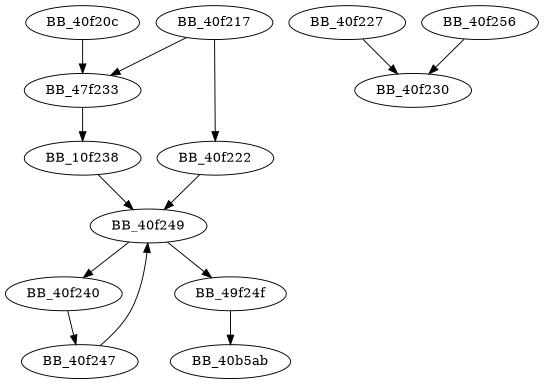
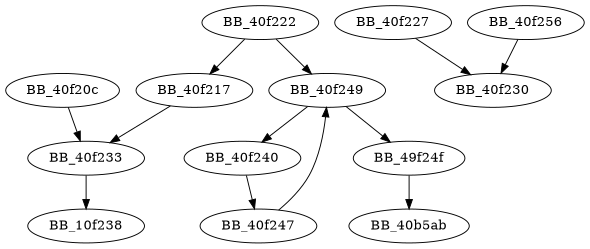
edge "BB_40f217" -> "BB_40f222": reversed
node "BB_47f233": label "BB_47f233" -> "BB_40f233"
edge "BB_10f238" -> "BB_40f249": removed
